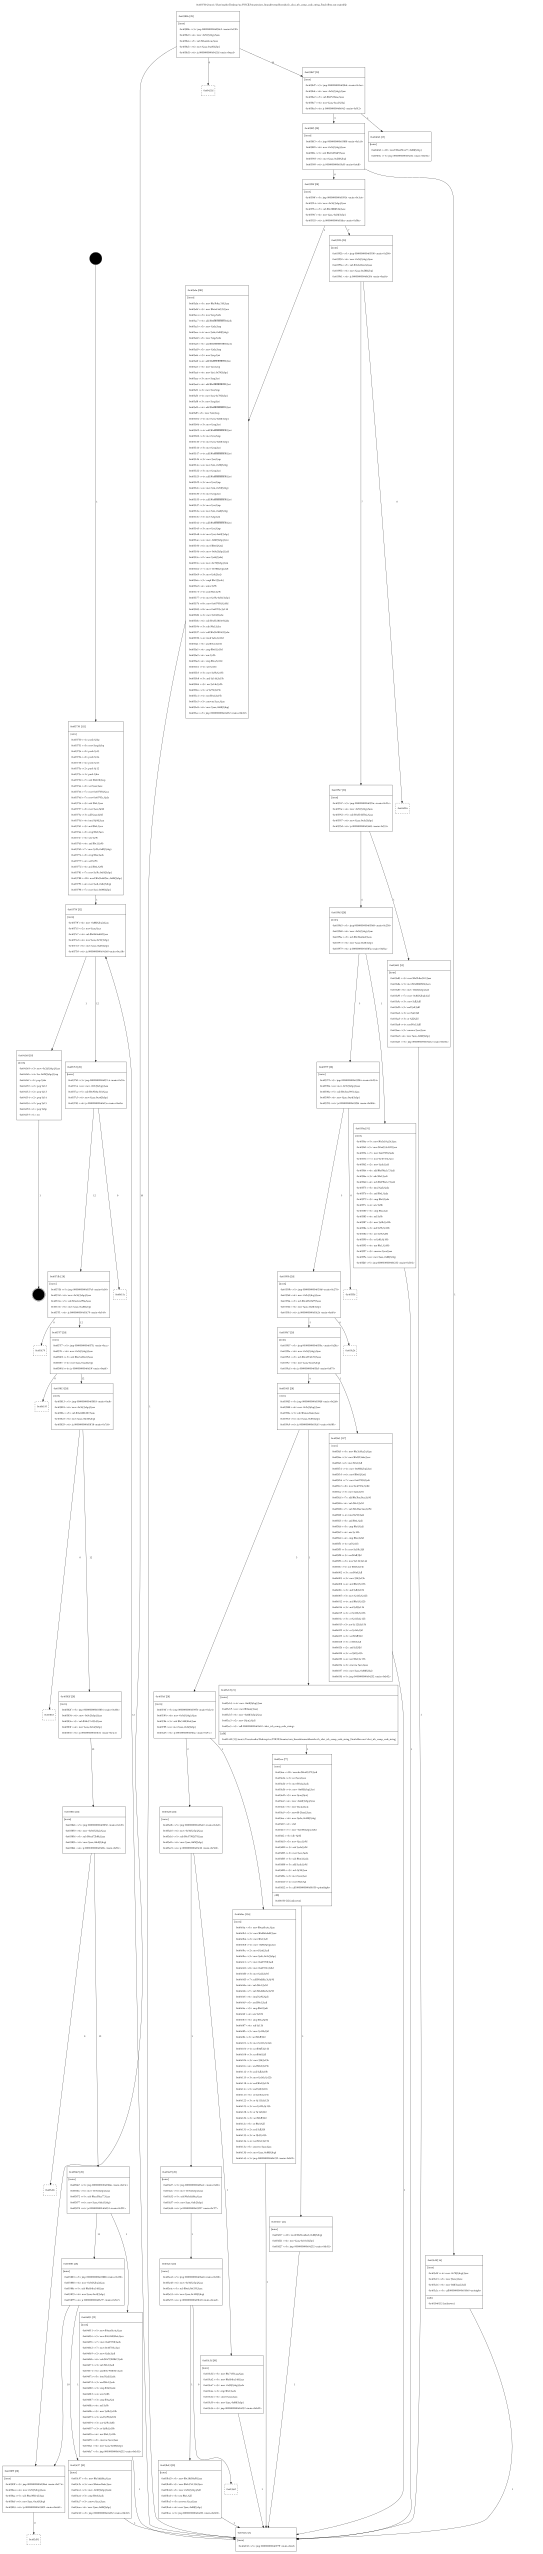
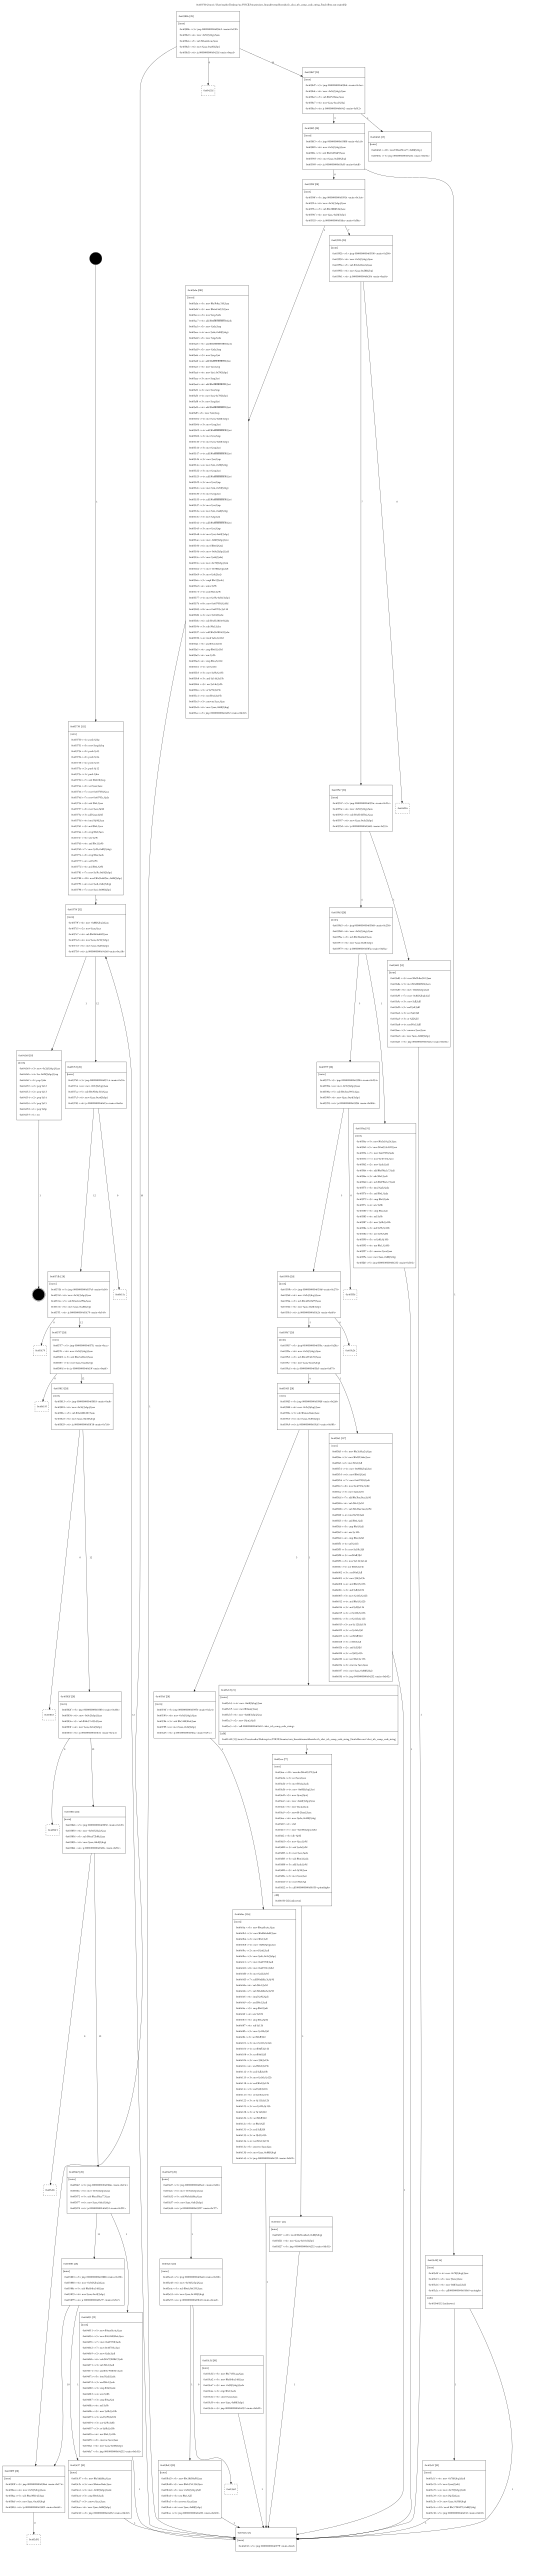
node "0x403bf1": added
node "0x403a0b [28]": removed
node "0x403c1f [30]": added
